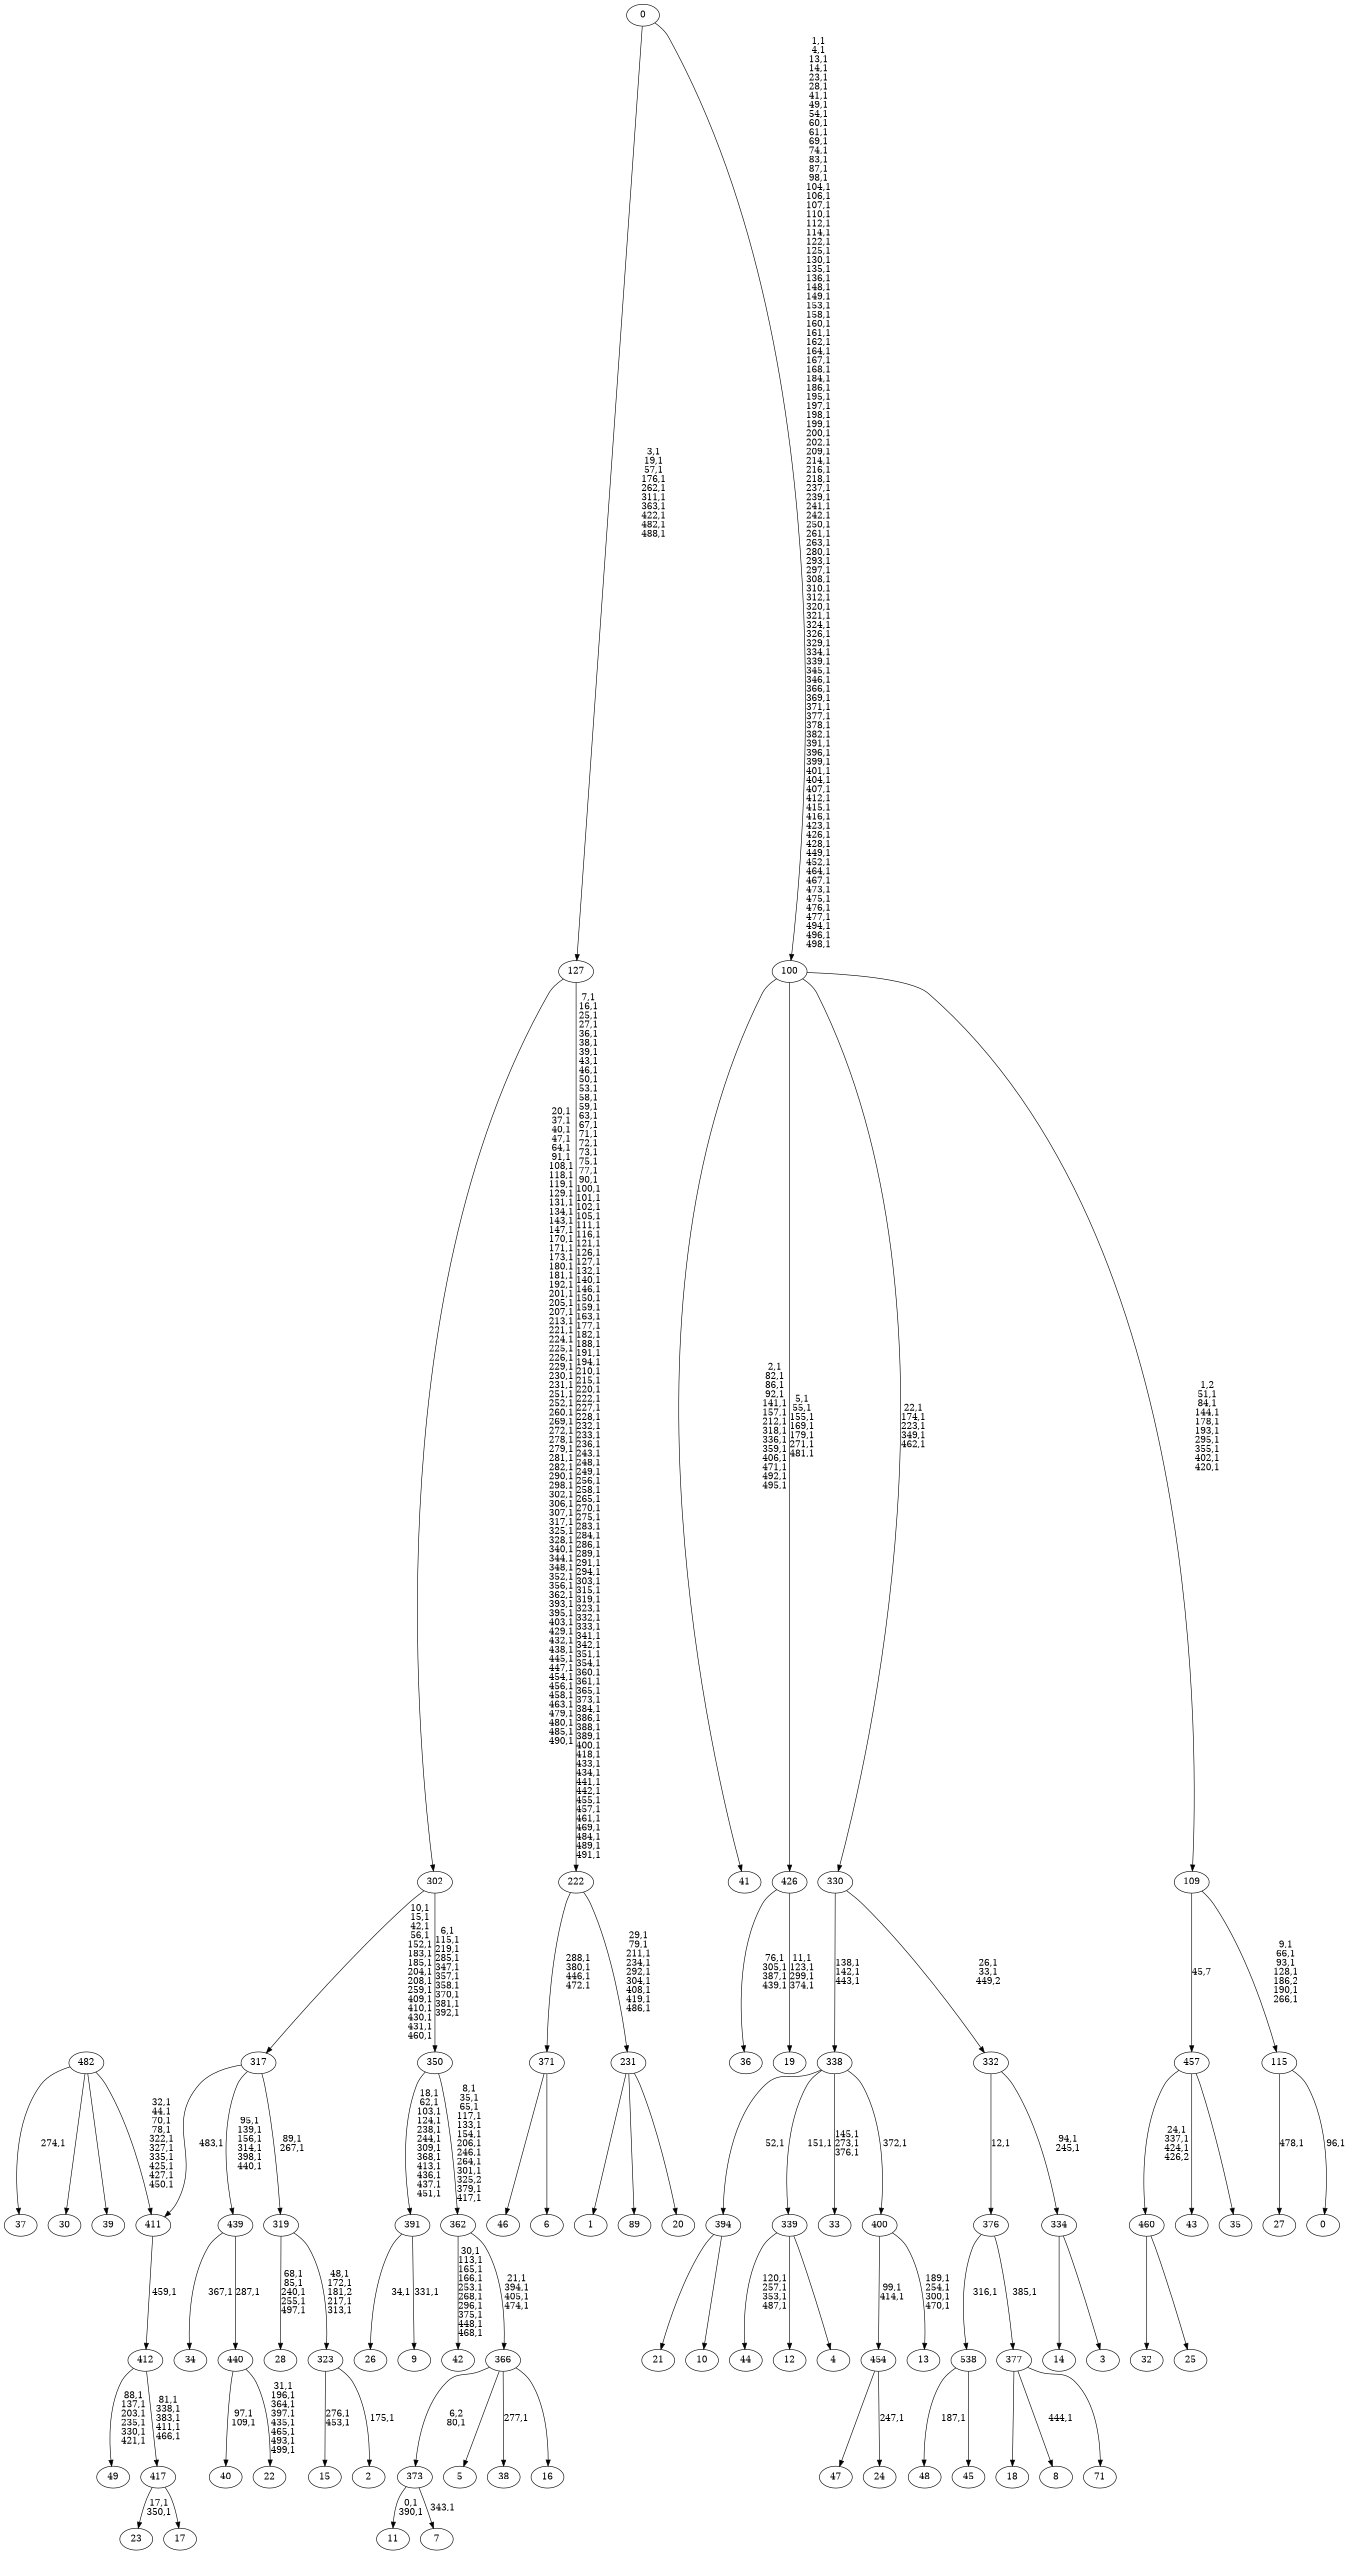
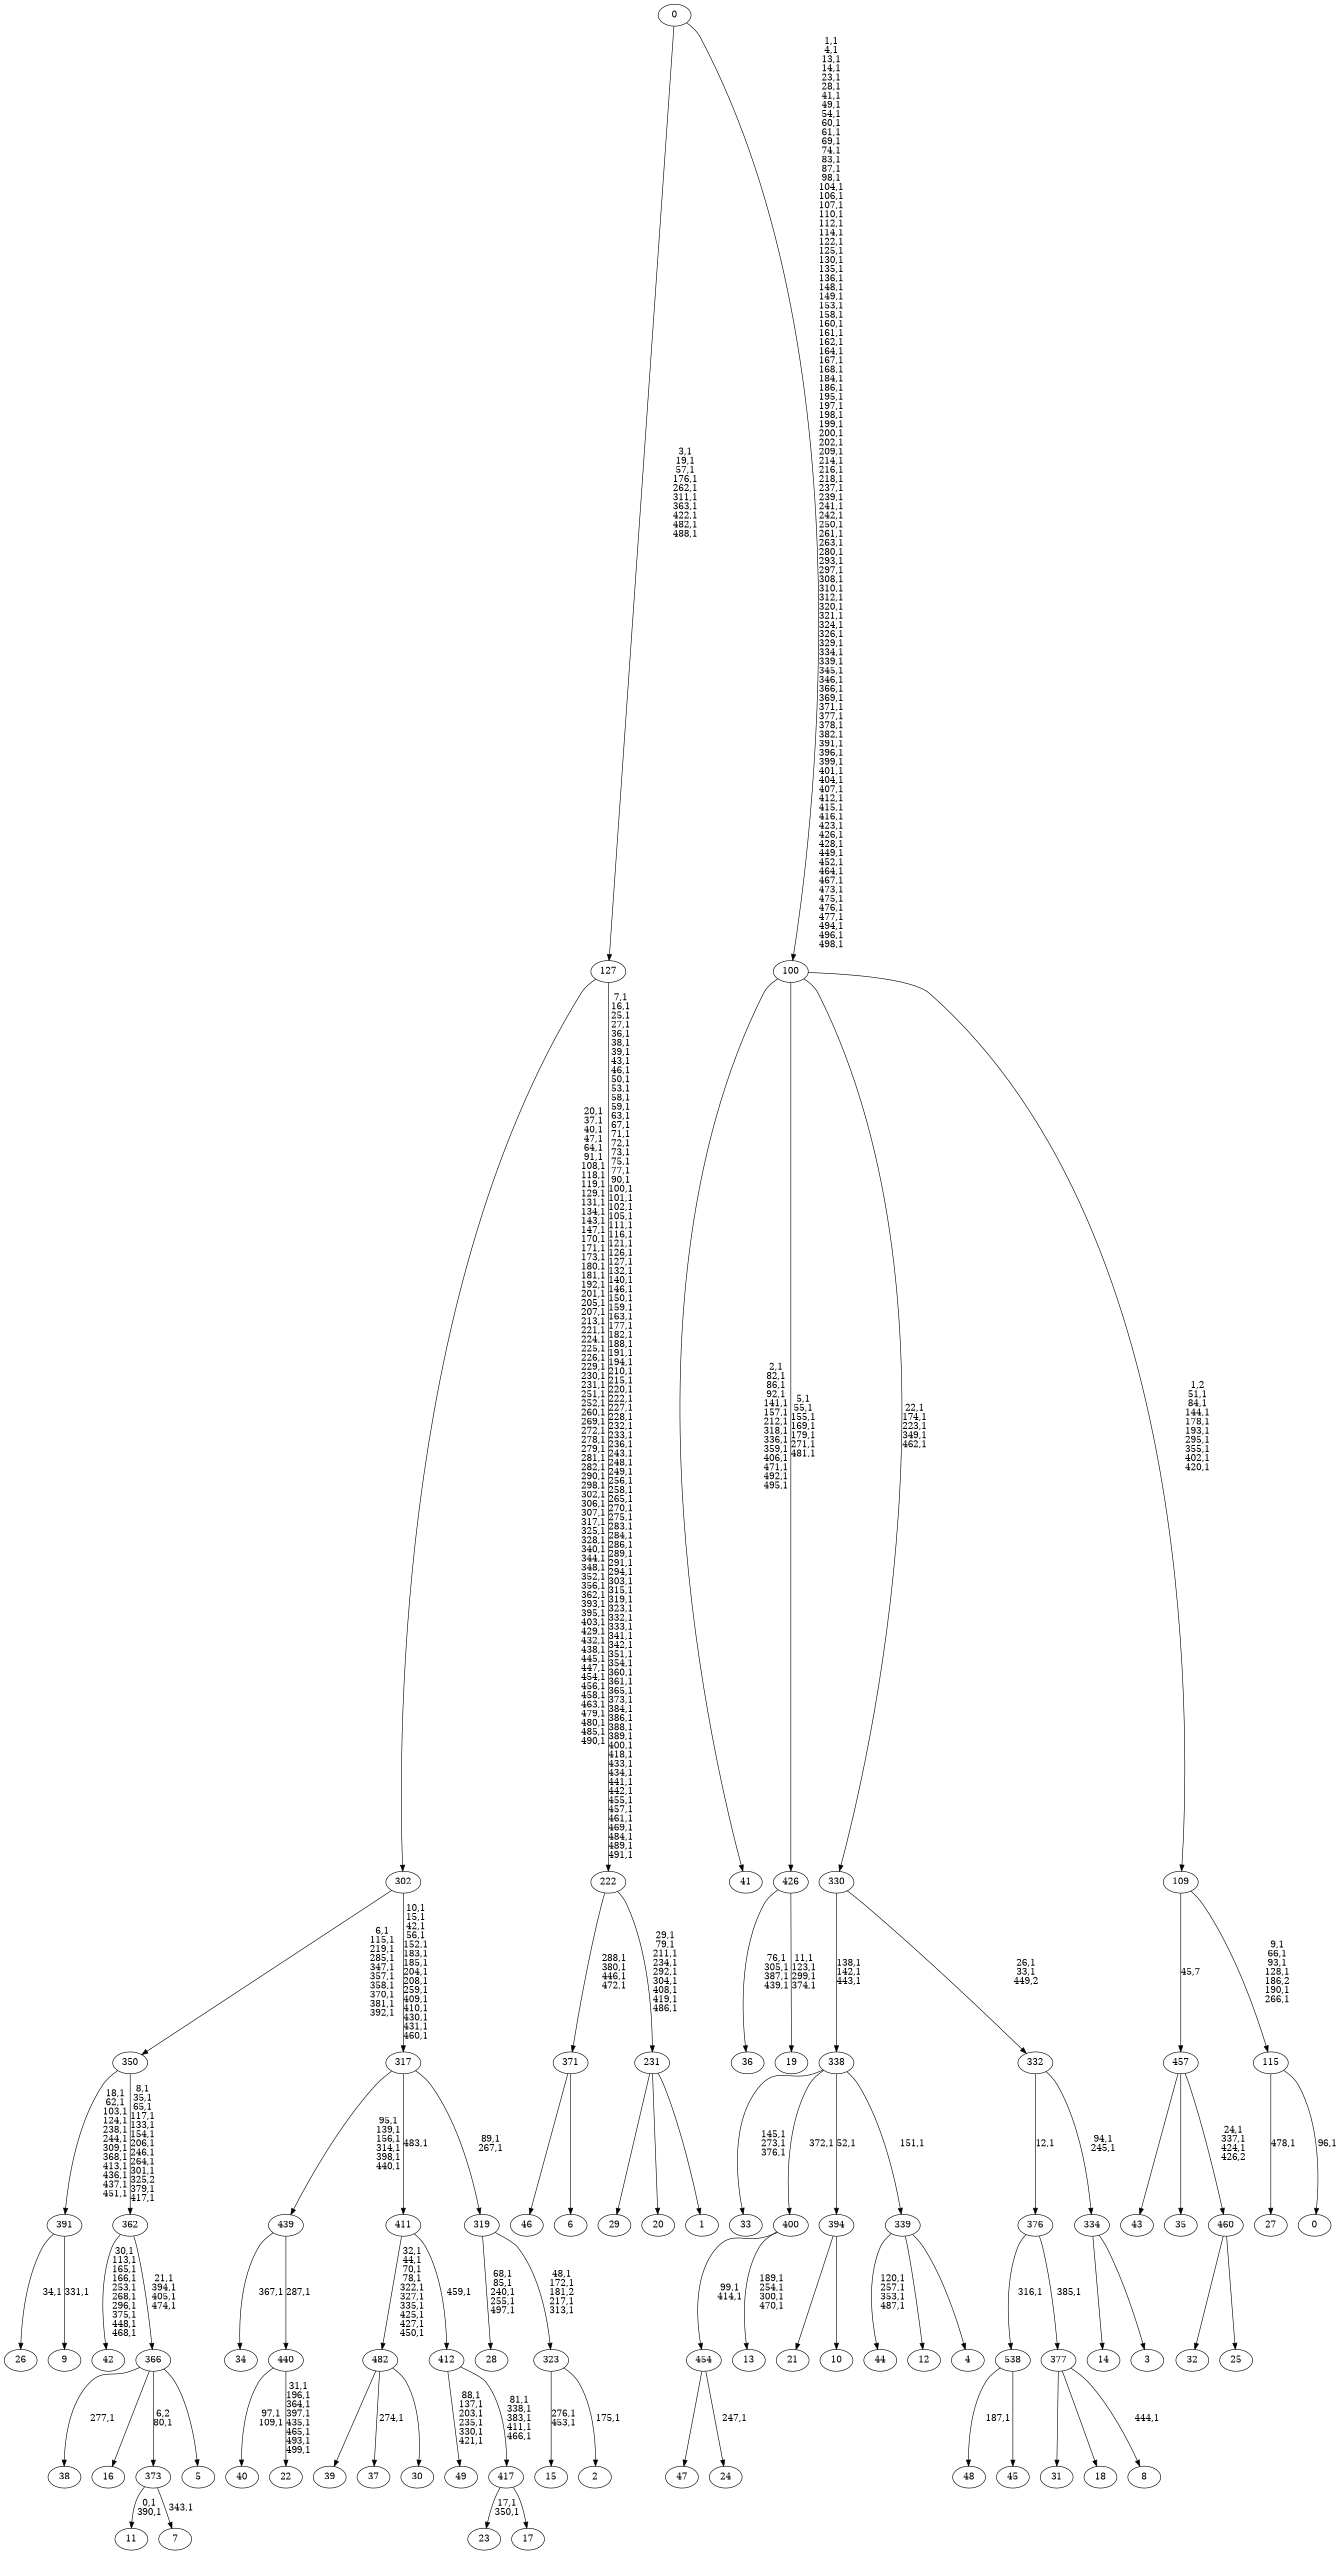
edge "482" -> "411": reversed
node "89": label "89" -> "29"
node "71": label "71" -> "31"
